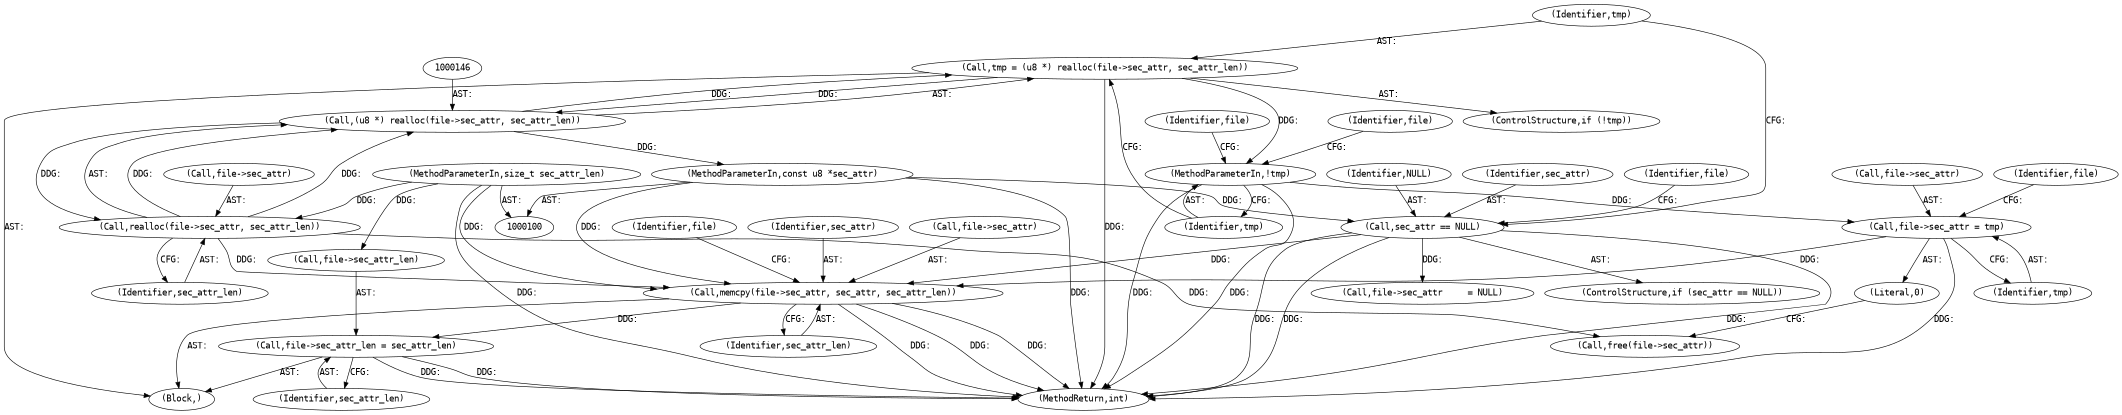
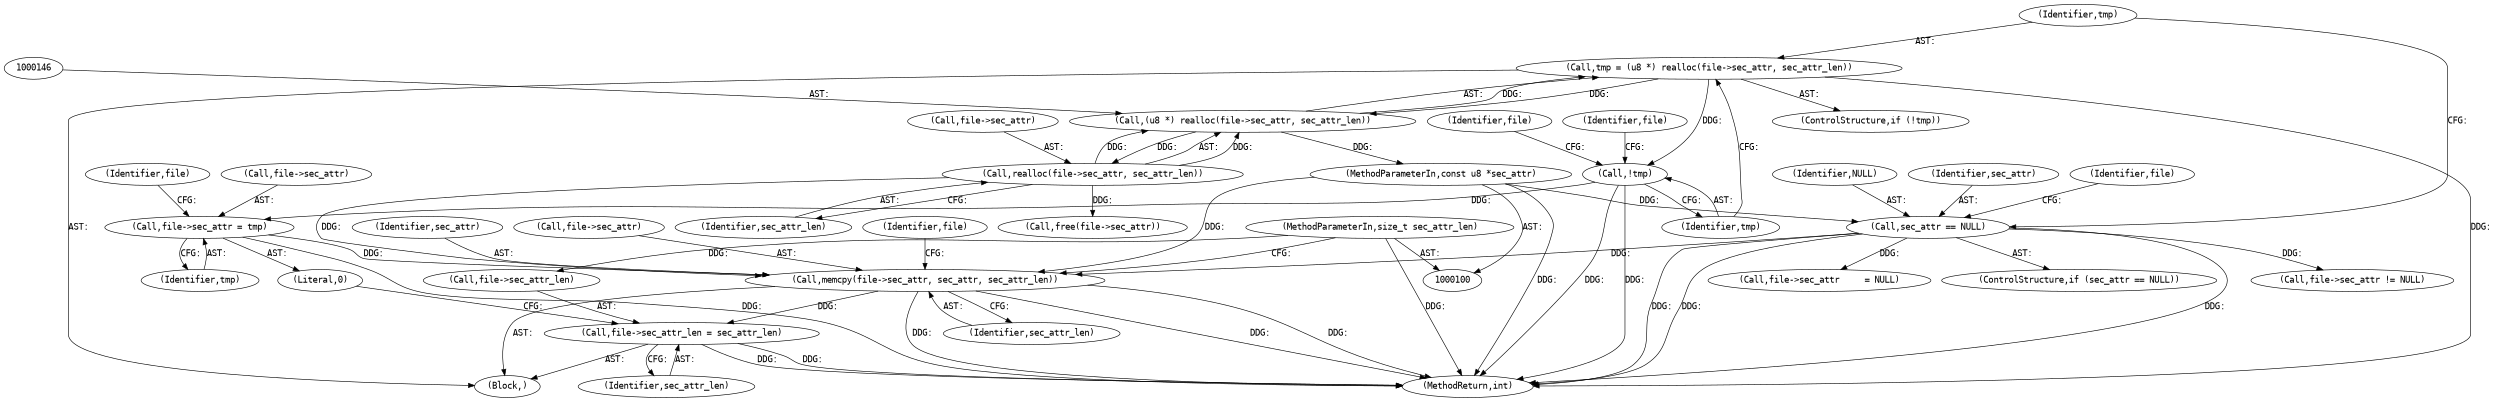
node "(MethodParameterIn,!tmp)": label "(MethodParameterIn,!tmp)" -> "(Call,!tmp)"
edge "(MethodParameterIn,size_t sec_attr_len)" -> "(Call,realloc(file->sec_attr, sec_attr_len))": removed, label "DDG:"
edge "(MethodParameterIn,size_t sec_attr_len)" -> "(Call,memcpy(file->sec_attr, sec_attr, sec_attr_len))": label "DDG: " -> "CFG: "
node "(Call,file->sec_attr != NULL)": added
edge "(Literal,0)" -> "(Call,free(file->sec_attr))": now "(Literal,0)" -> "(Call,file->sec_attr_len = sec_attr_len)"
